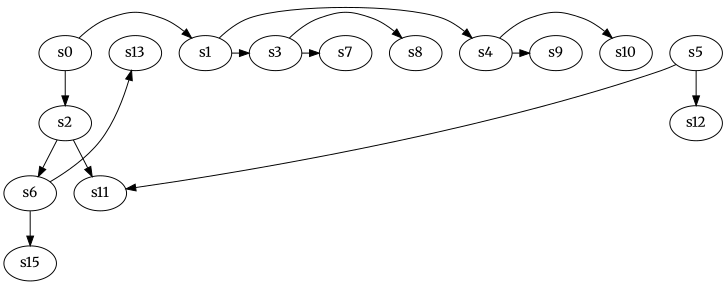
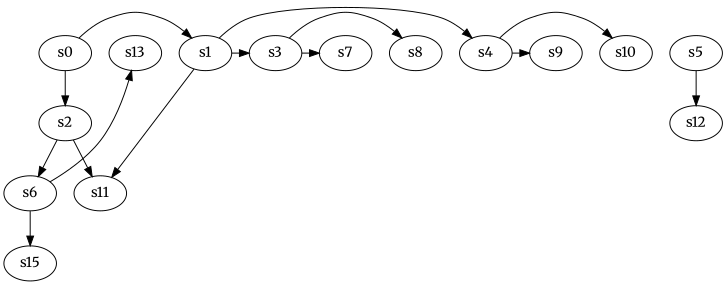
edge "s5" -> "s11": now "s1" -> "s11"
